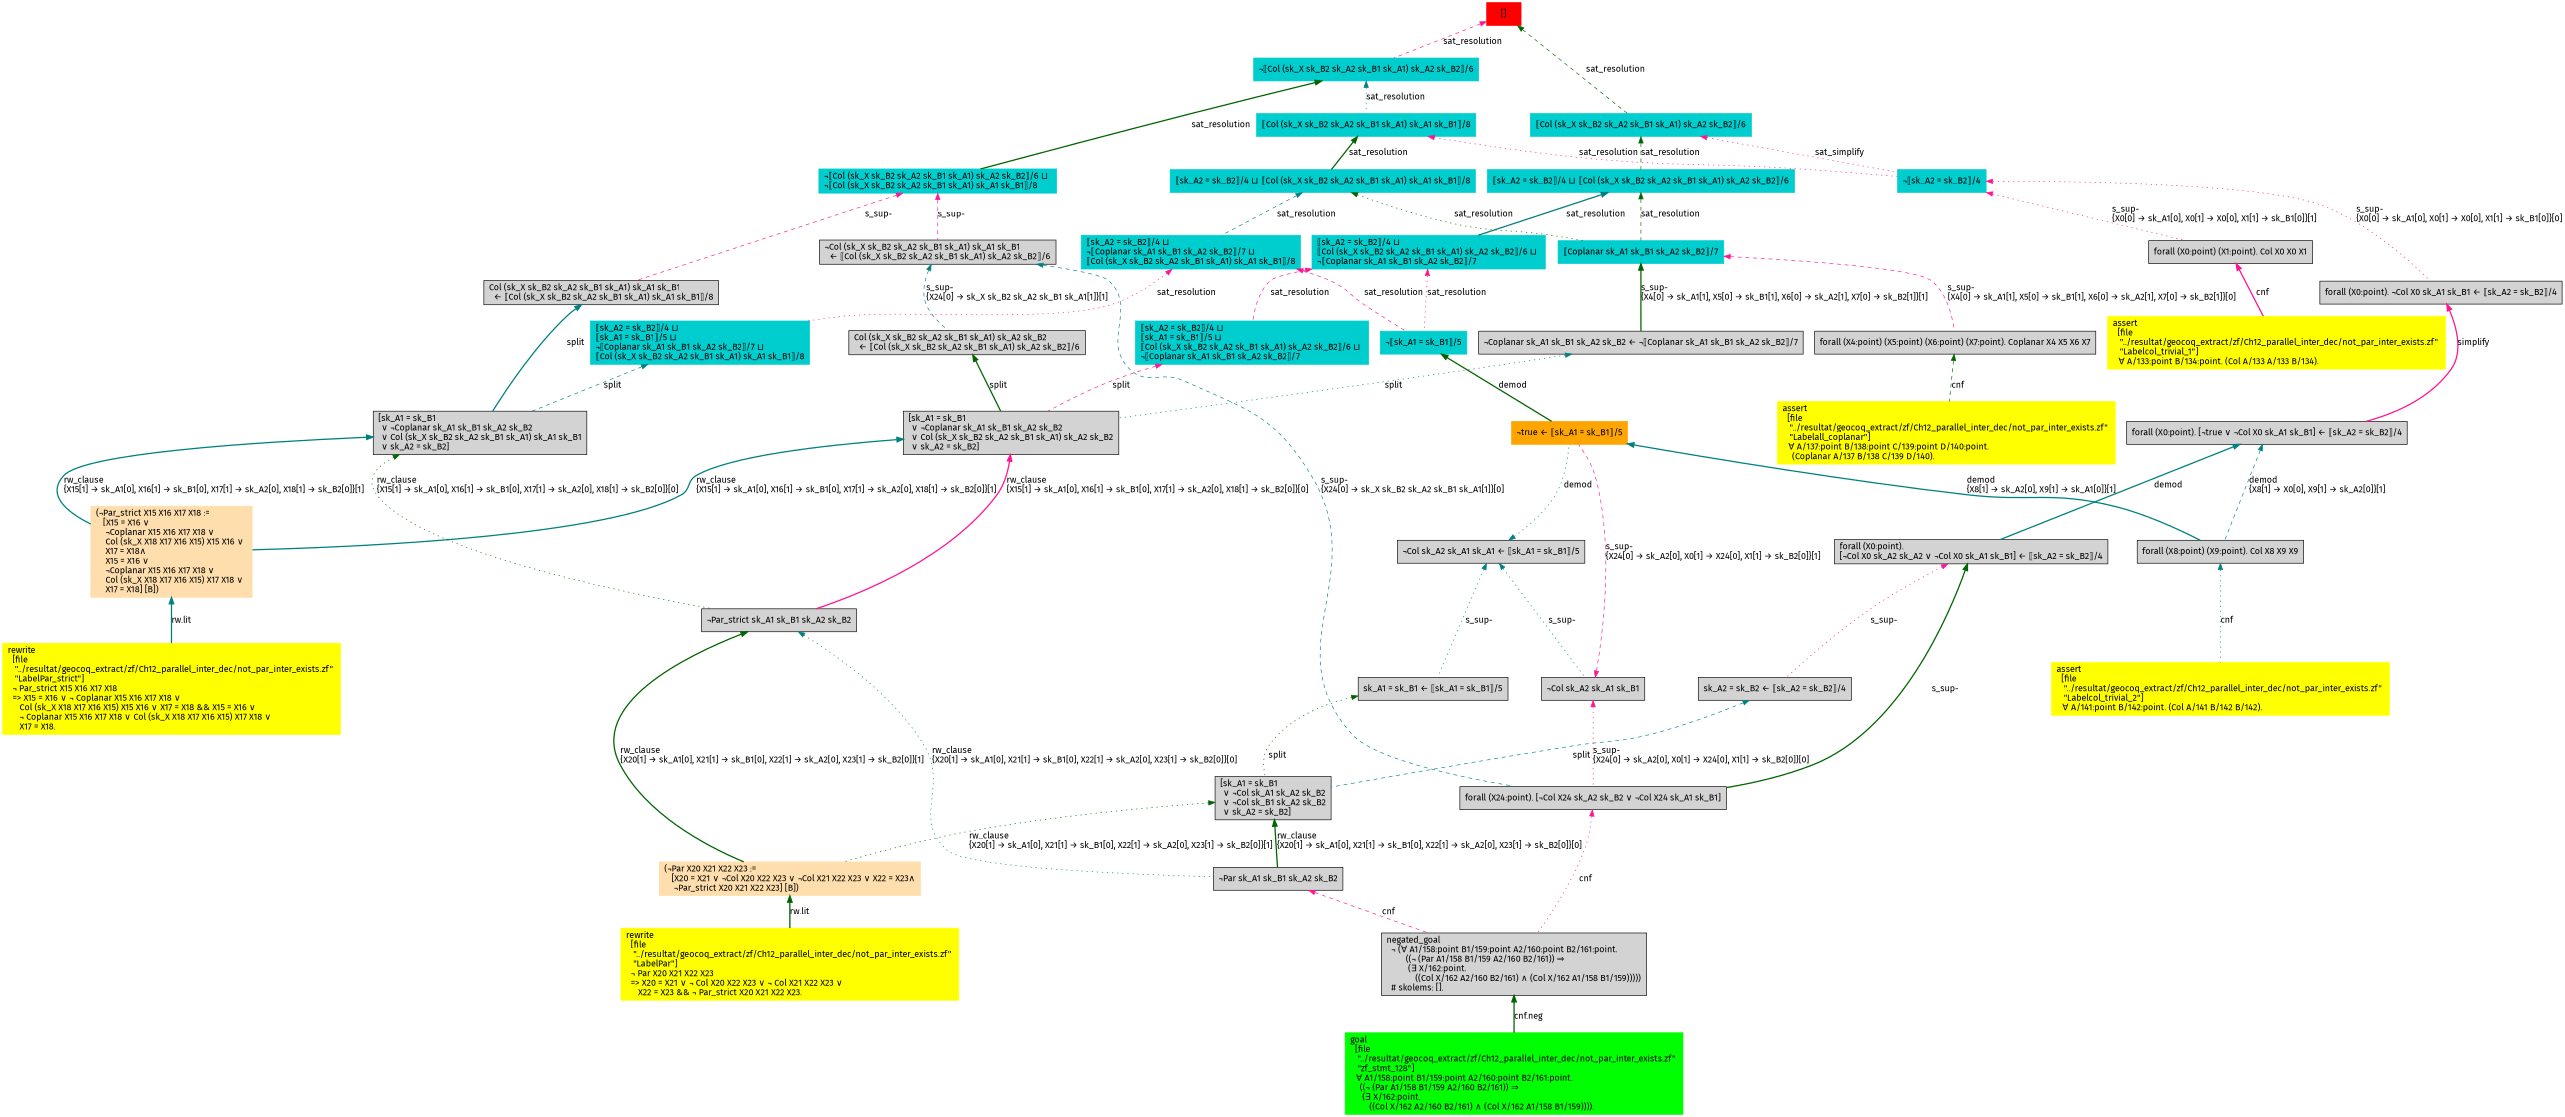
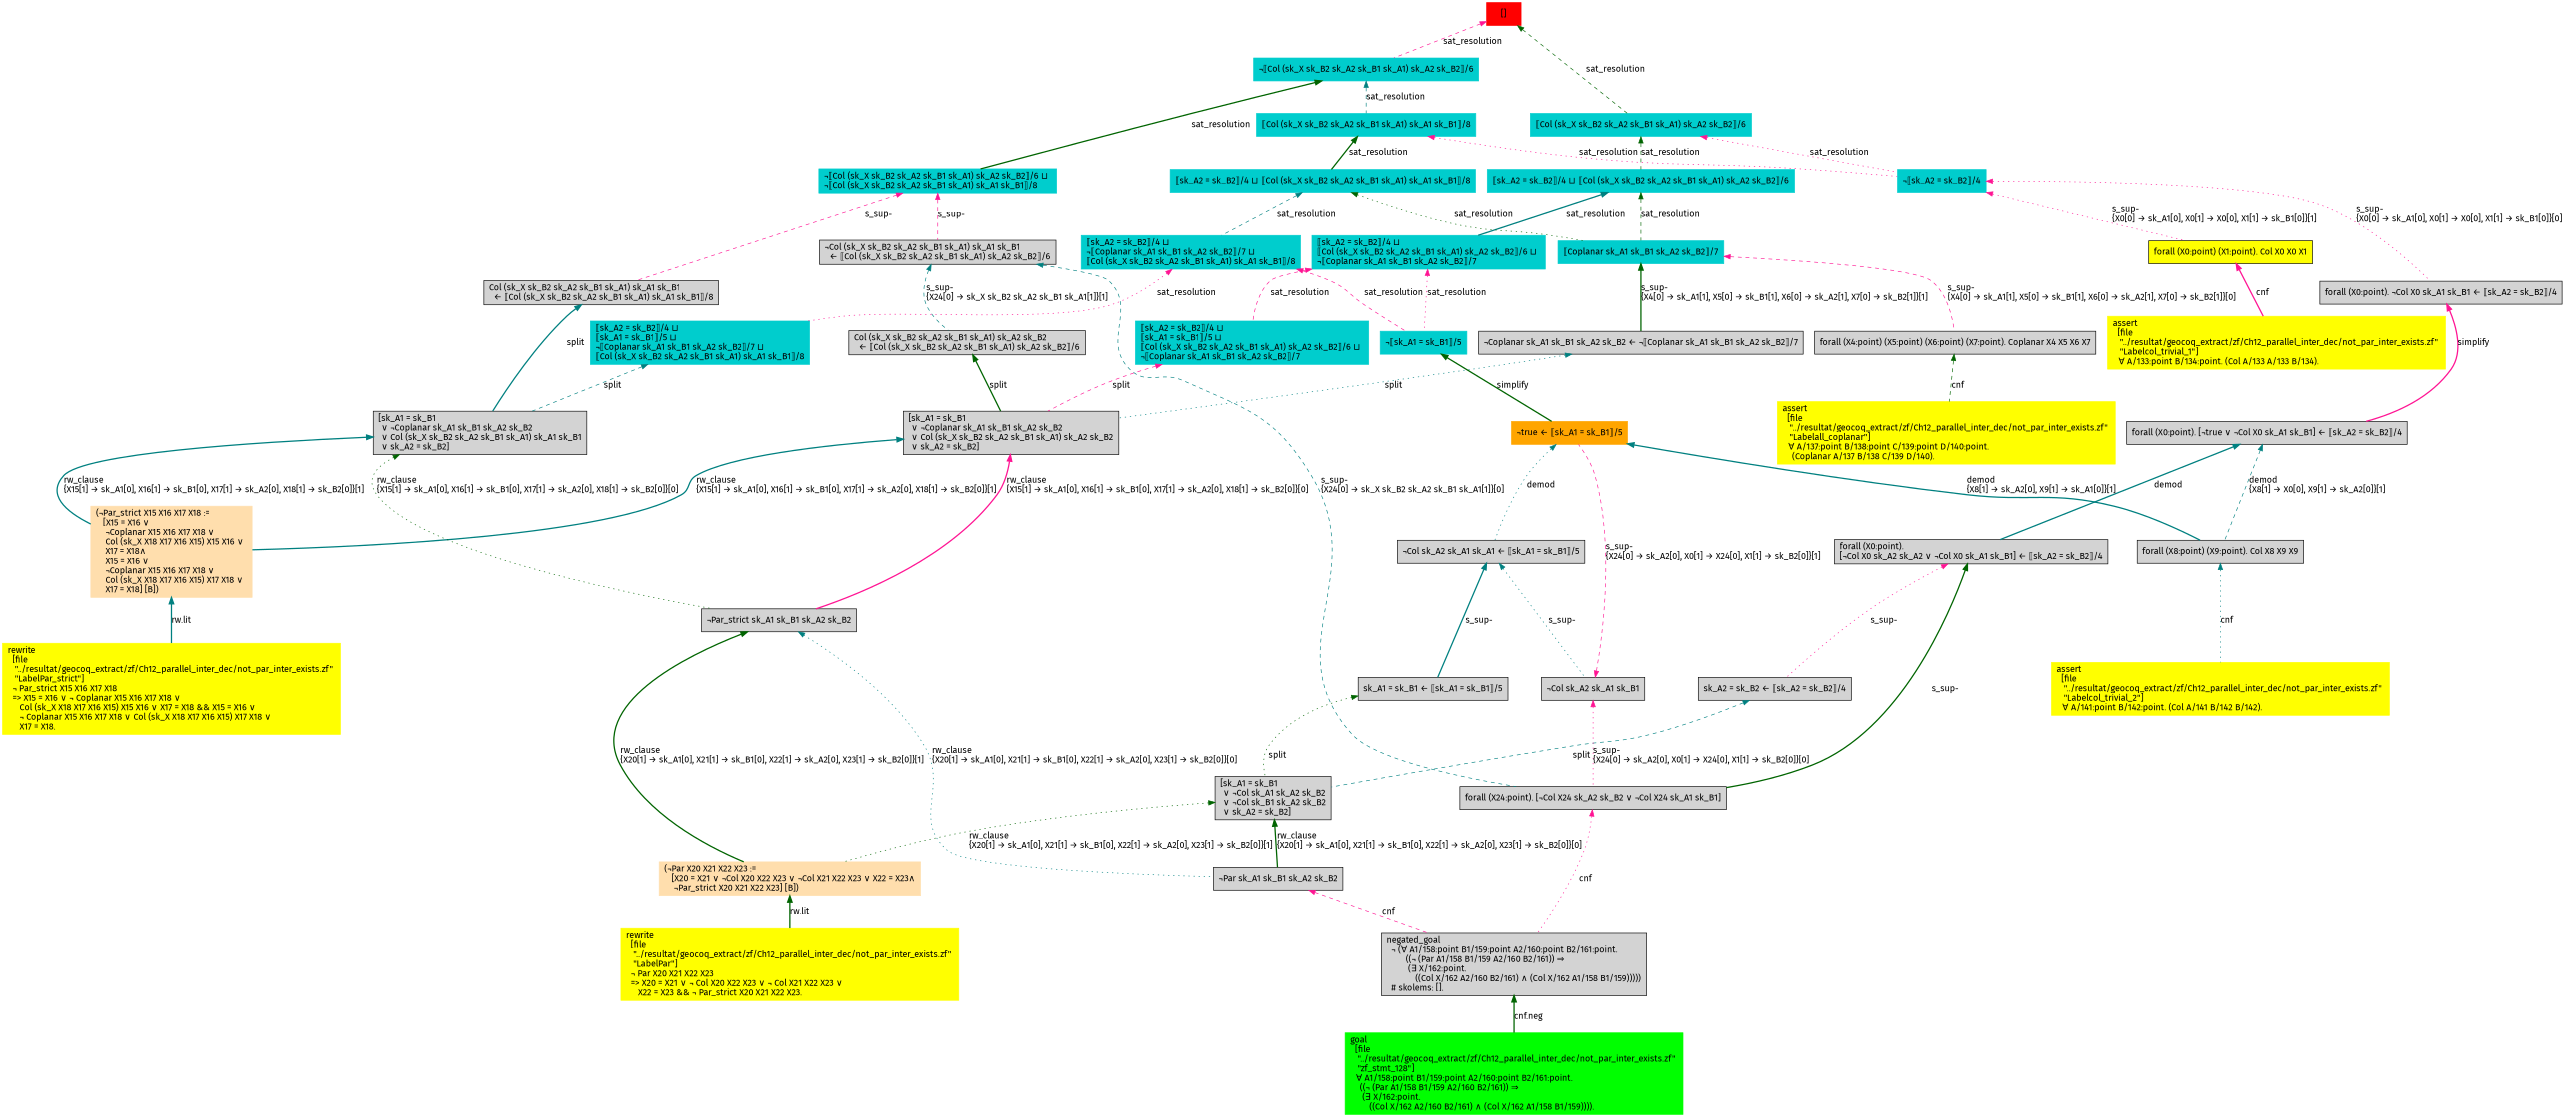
edge "⟦Col (sk_X sk_B2 sk_A2 sk_B1 sk_A1) sk_A1 sk_B1⟧/8" -> "¬⟦Col (sk_X sk_B2 sk_A2 sk_B1 sk_A1) sk_A2 sk_B2⟧/6": style dotted -> dashed
edge "¬⟦sk_A2 = sk_B2⟧/4" -> "⟦Col (sk_X sk_B2 sk_A2 sk_B1 sk_A1) sk_A2 sk_B2⟧/6": label "sat_simplify" -> "sat_resolution"
node "forall (X0:point) (X1:point). Col X0 X0 X1": fillcolor lightgrey -> yellow
edge "¬true ← ⟦sk_A1 = sk_B1⟧/5" -> "¬⟦sk_A1 = sk_B1⟧/5": label "demod" -> "simplify"
edge "¬true ← ⟦sk_A1 = sk_B1⟧/5" -> "¬Col sk_A2 sk_A1 sk_A1 ← ⟦sk_A1 = sk_B1⟧/5": reversed
edge "sk_A1 = sk_B1 ← ⟦sk_A1 = sk_B1⟧/5" -> "¬Col sk_A2 sk_A1 sk_A1 ← ⟦sk_A1 = sk_B1⟧/5": style dotted -> bold
